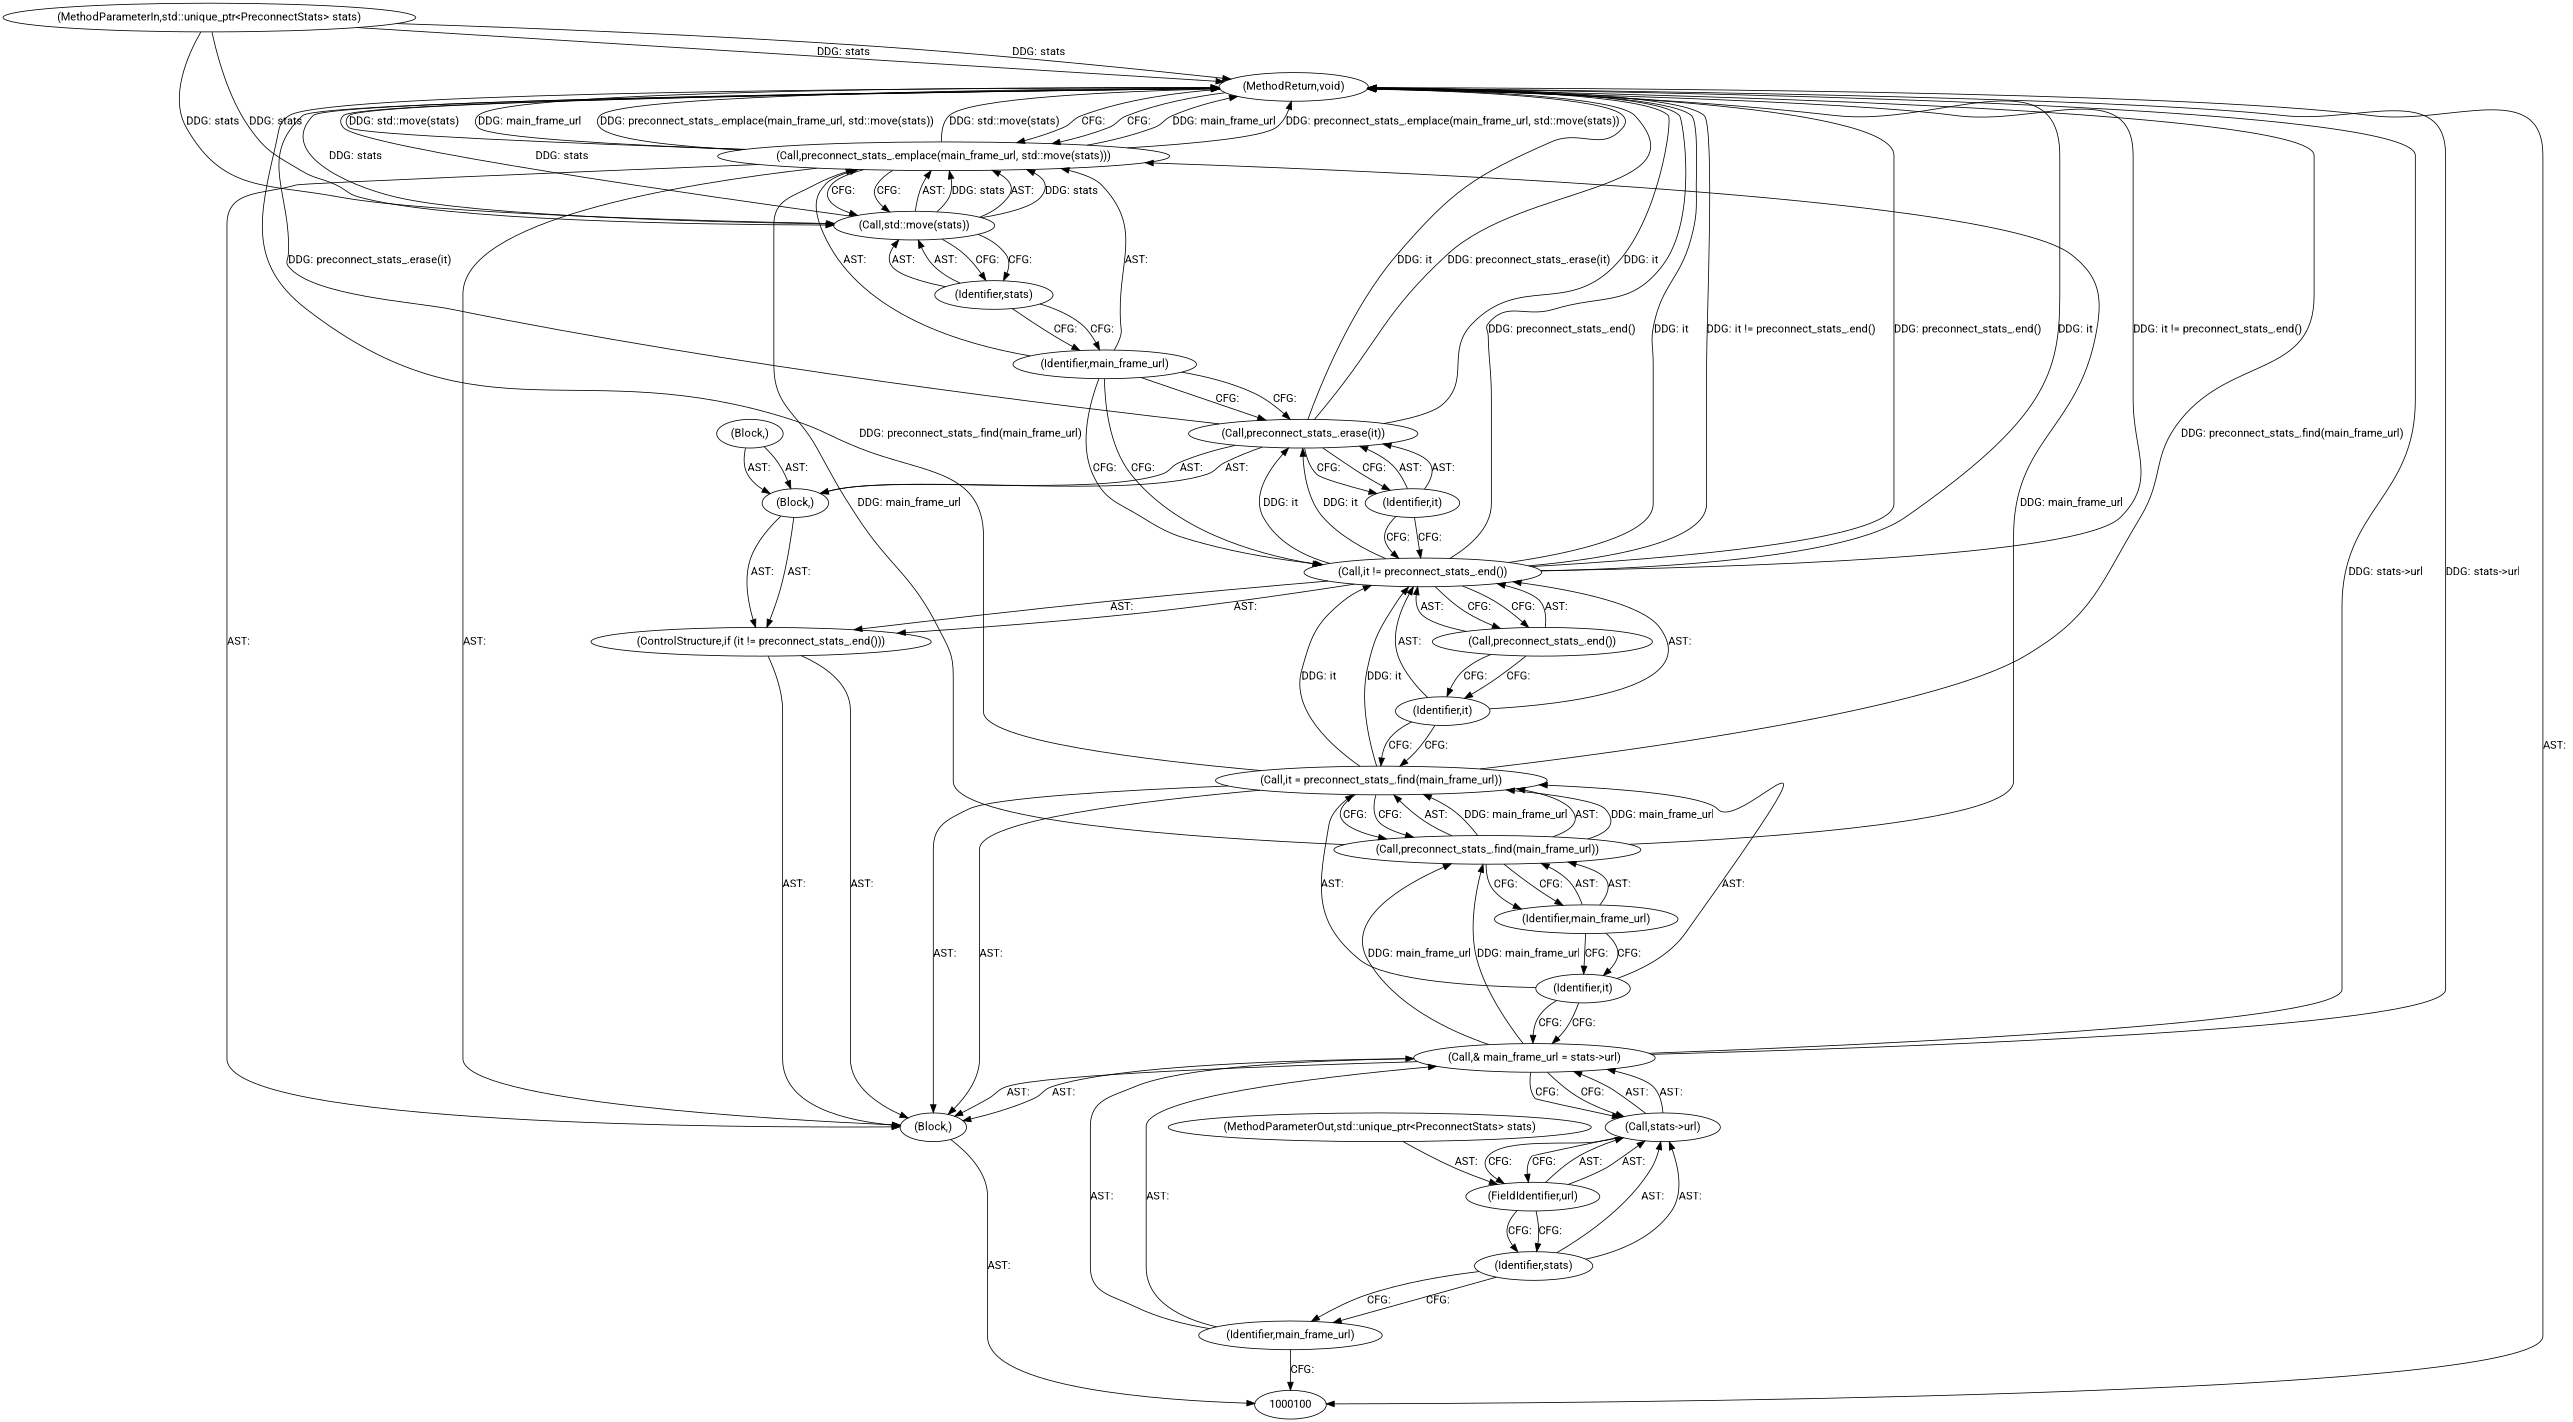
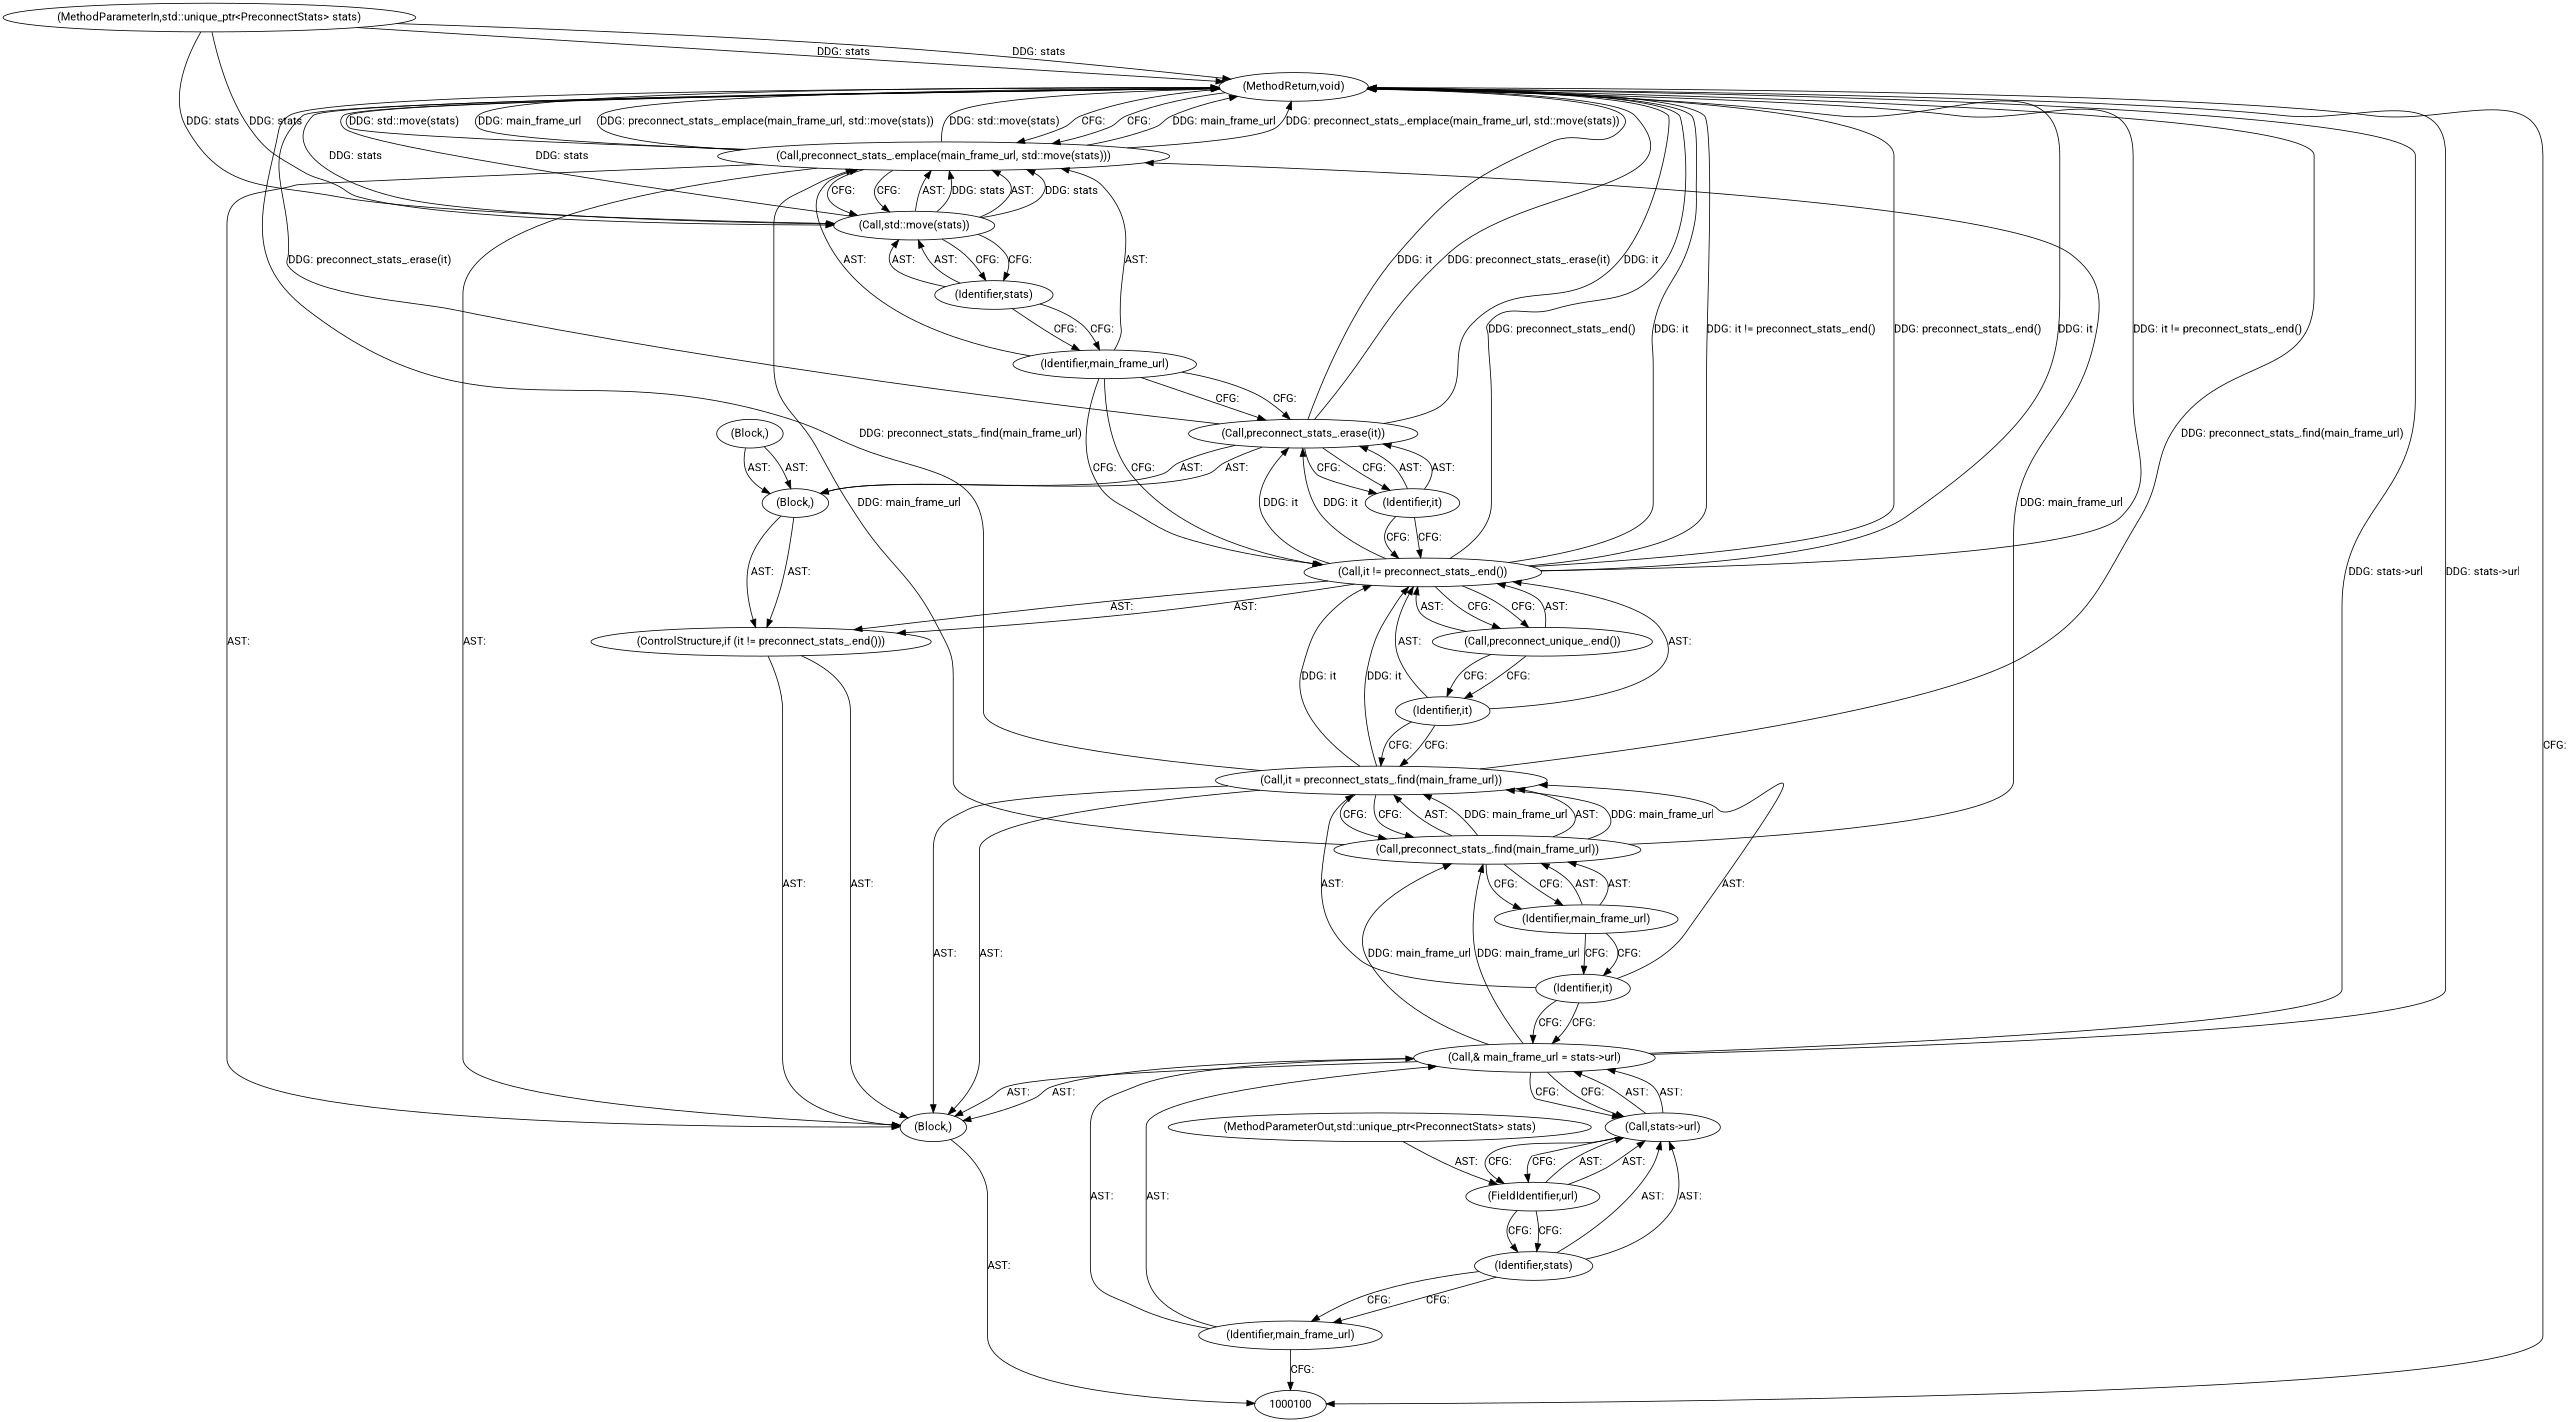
node "(Call,preconnect_stats_.end())": label "(Call,preconnect_stats_.end())" -> "(Call,preconnect_unique_.end())"
edge "(MethodReturn,void)" -> "1000100": label "AST: " -> "CFG: "
